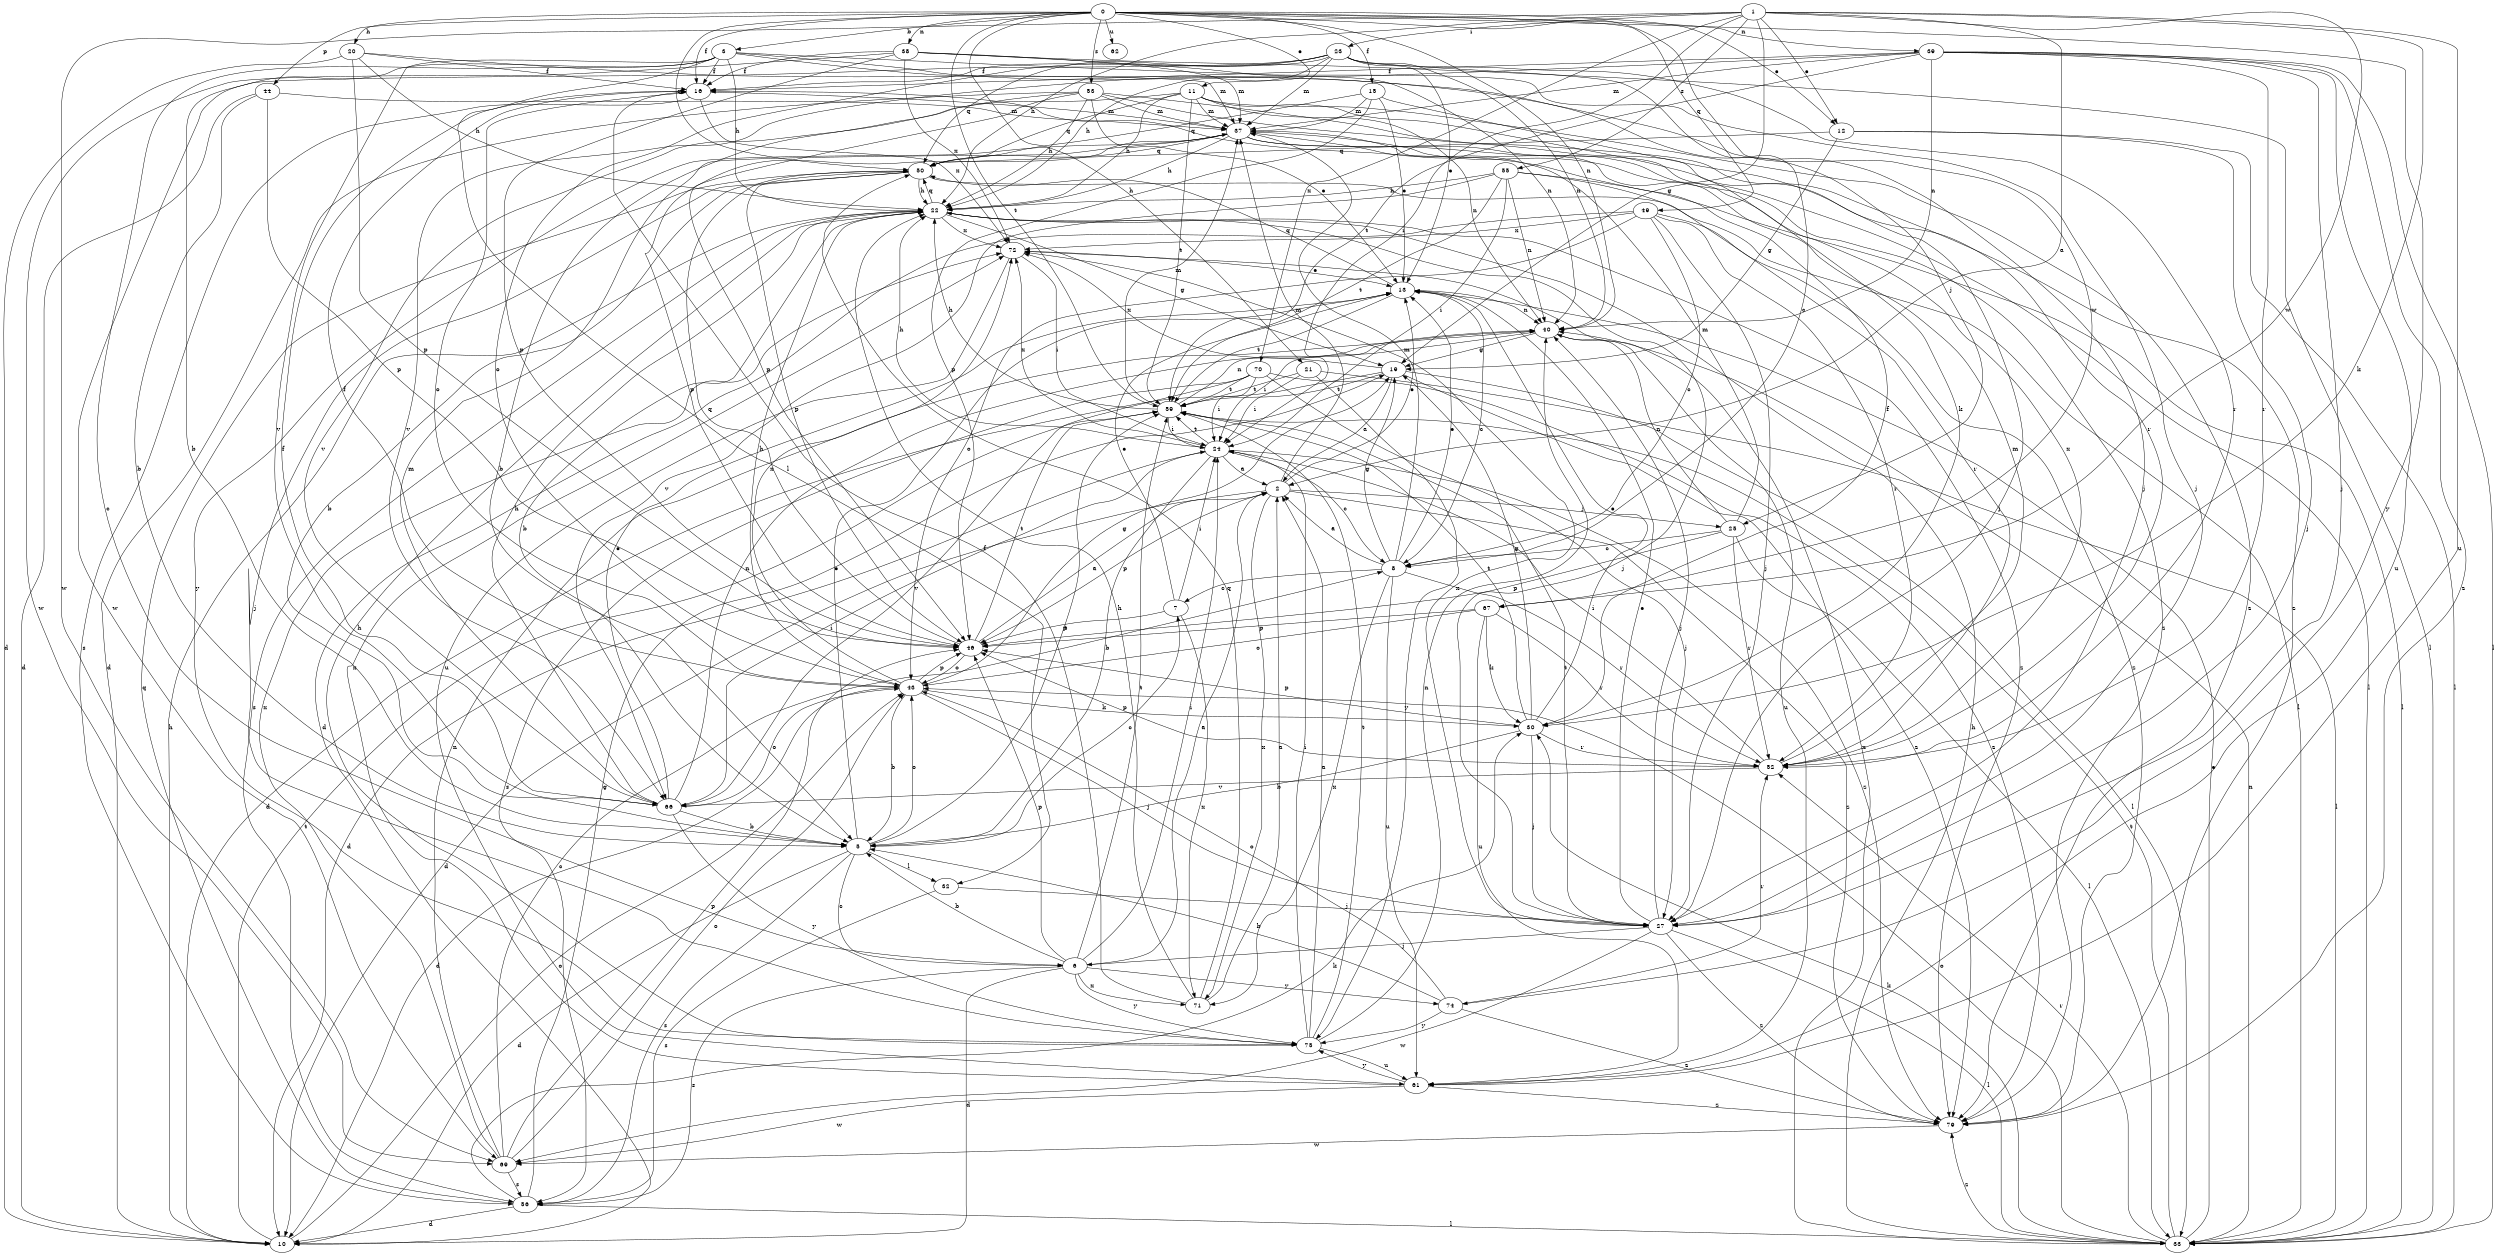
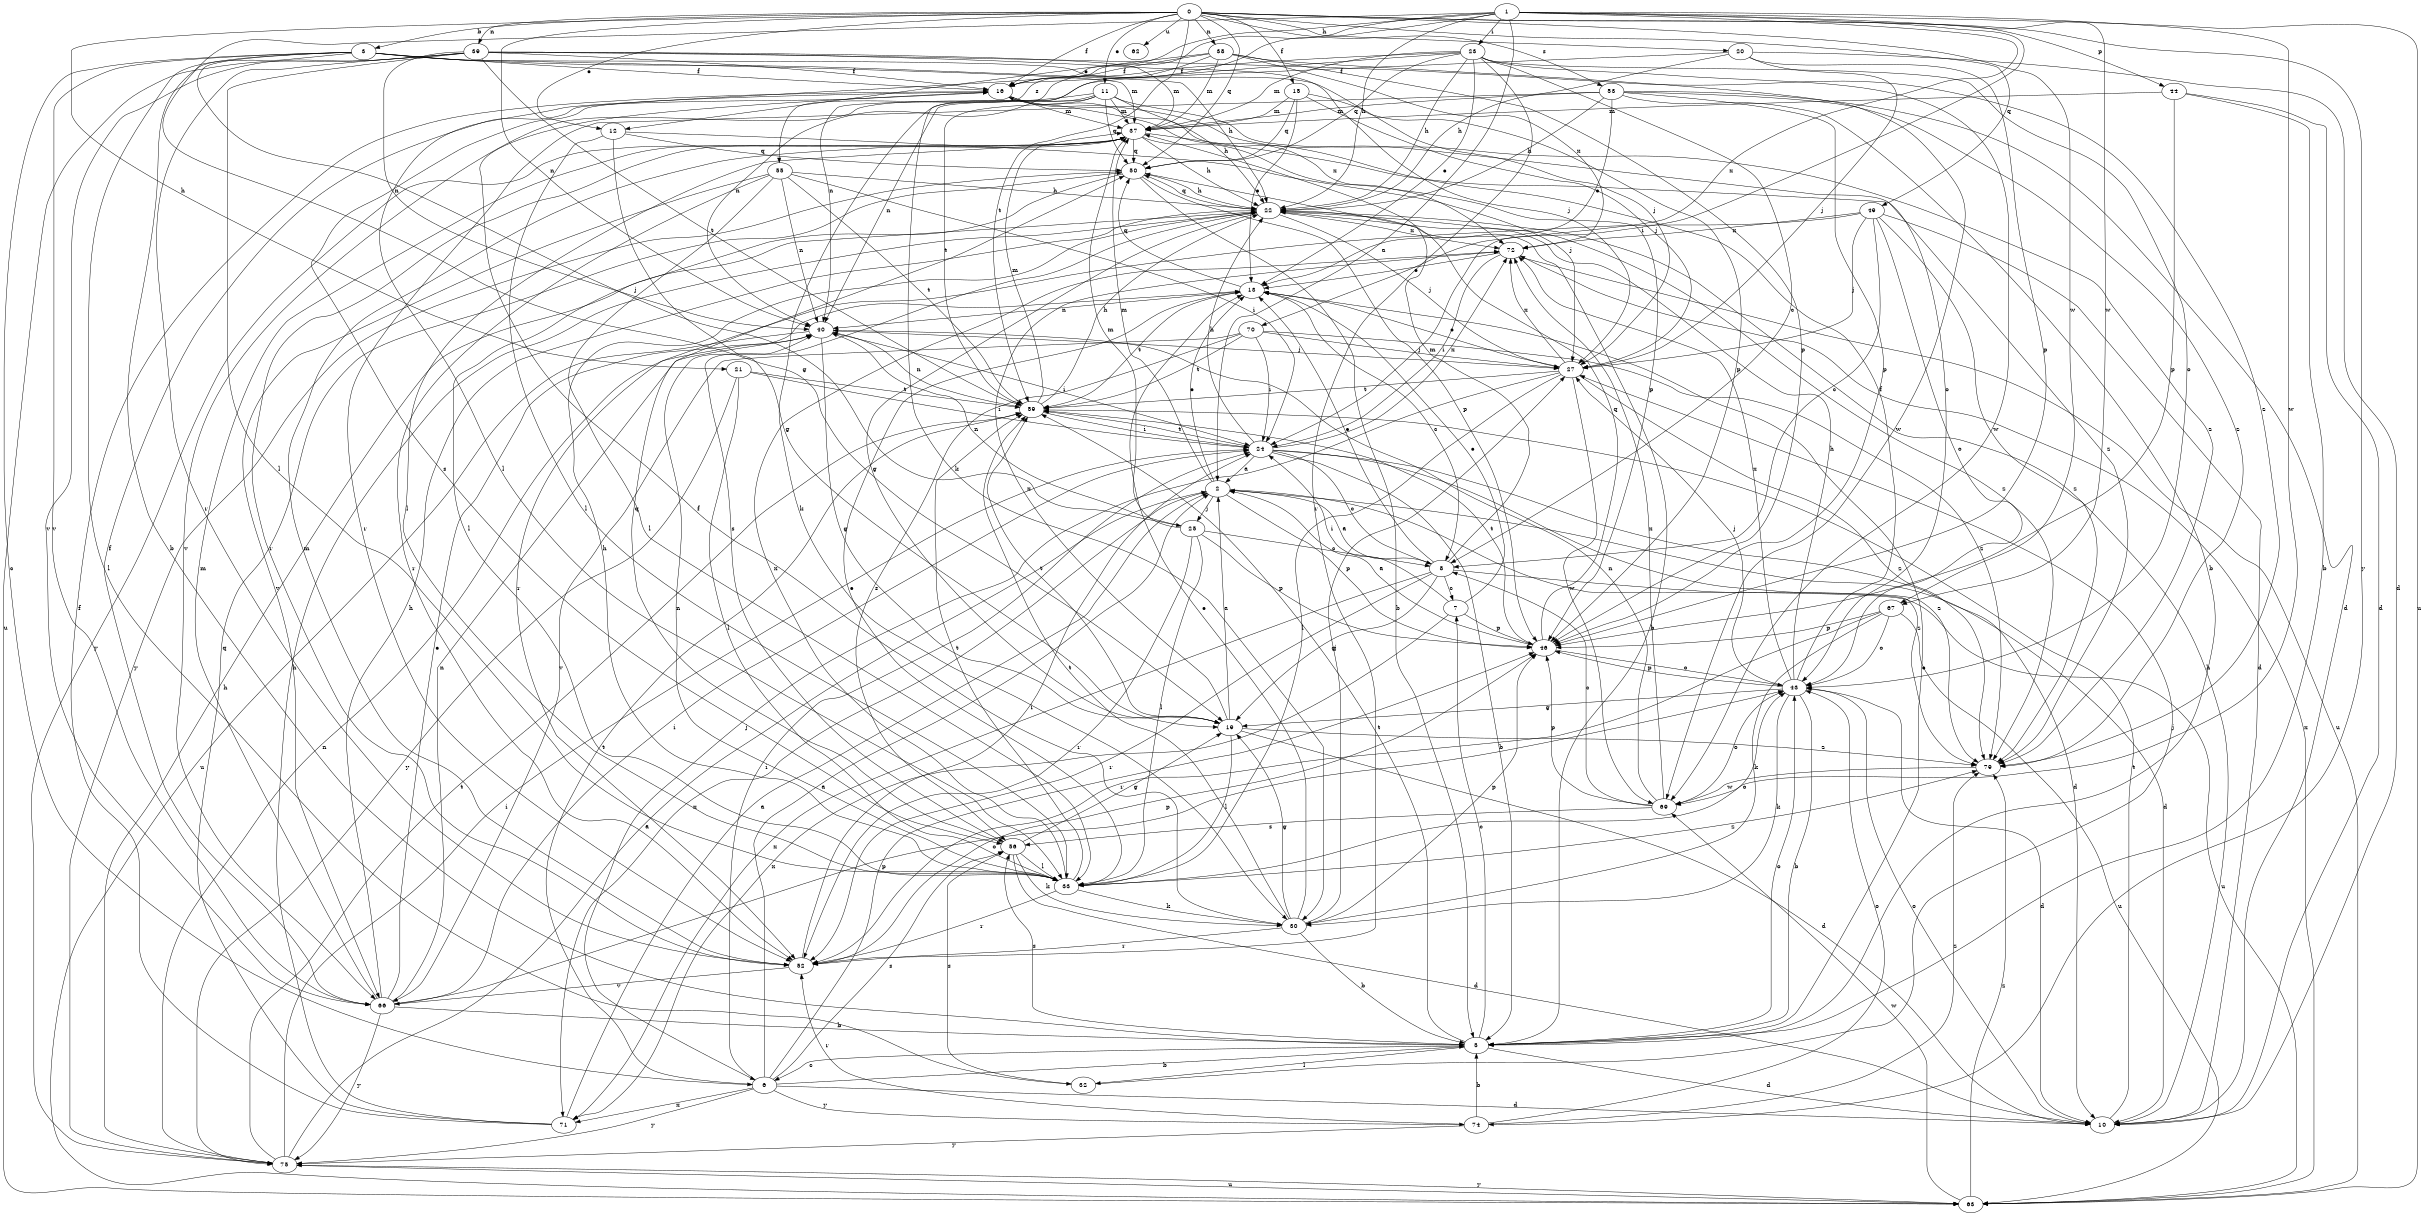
edge "37" -> "52": label "x" -> "r"
edge "50" -> "75": label "j" -> "y"
edge "27" -> "40": reversed
node "61": label "61" -> "63"
